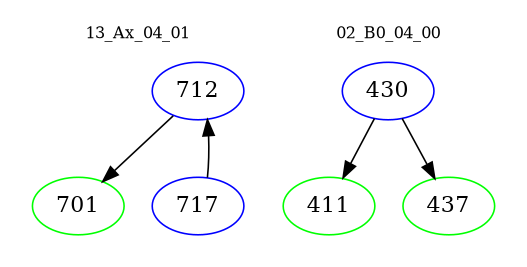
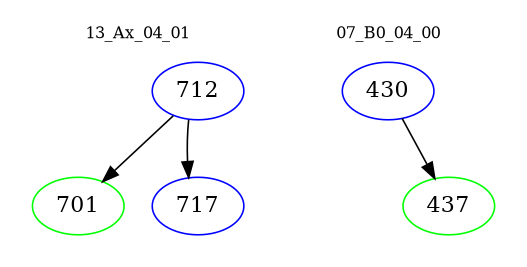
cluster "02_B0_04_00": label "02_B0_04_00" -> "07_B0_04_00"
edge "717" -> "712": reversed
node "411": removed
